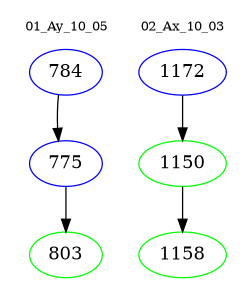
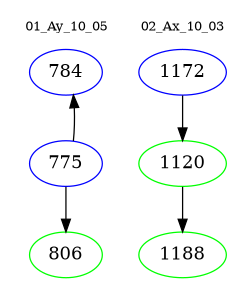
edge "784" -> "775": reversed
node "1150": label "1150" -> "1120"
node "803": label "803" -> "806"
node "1158": label "1158" -> "1188"
